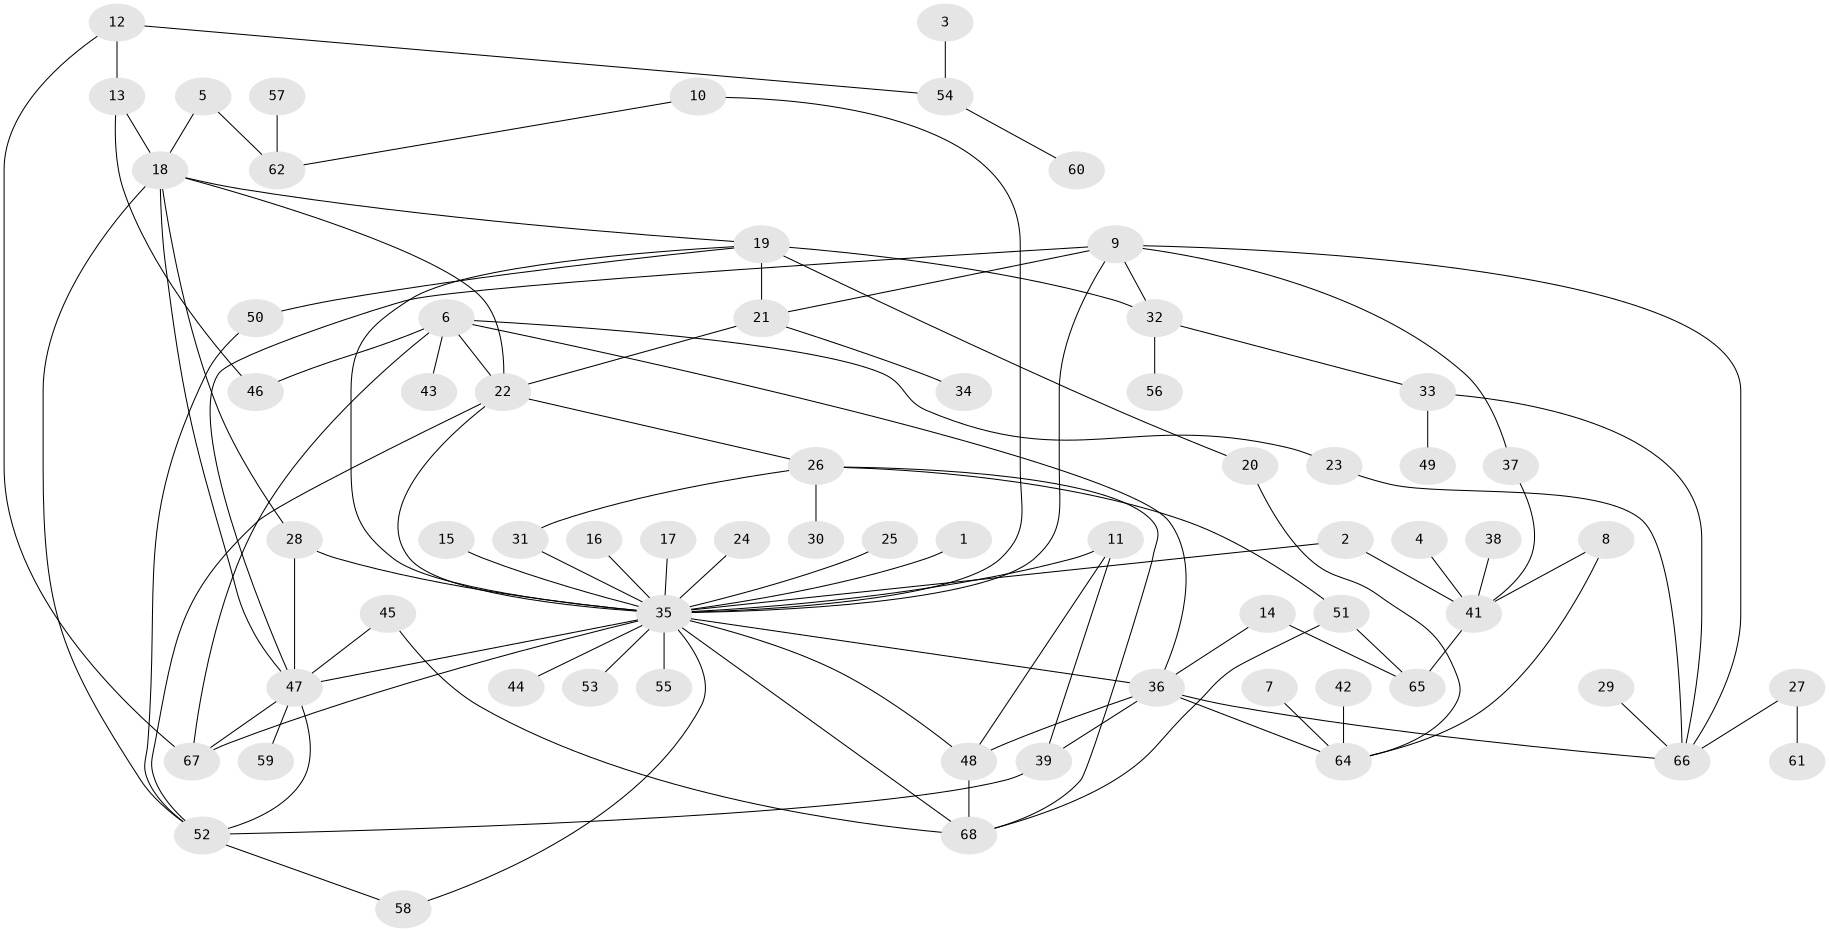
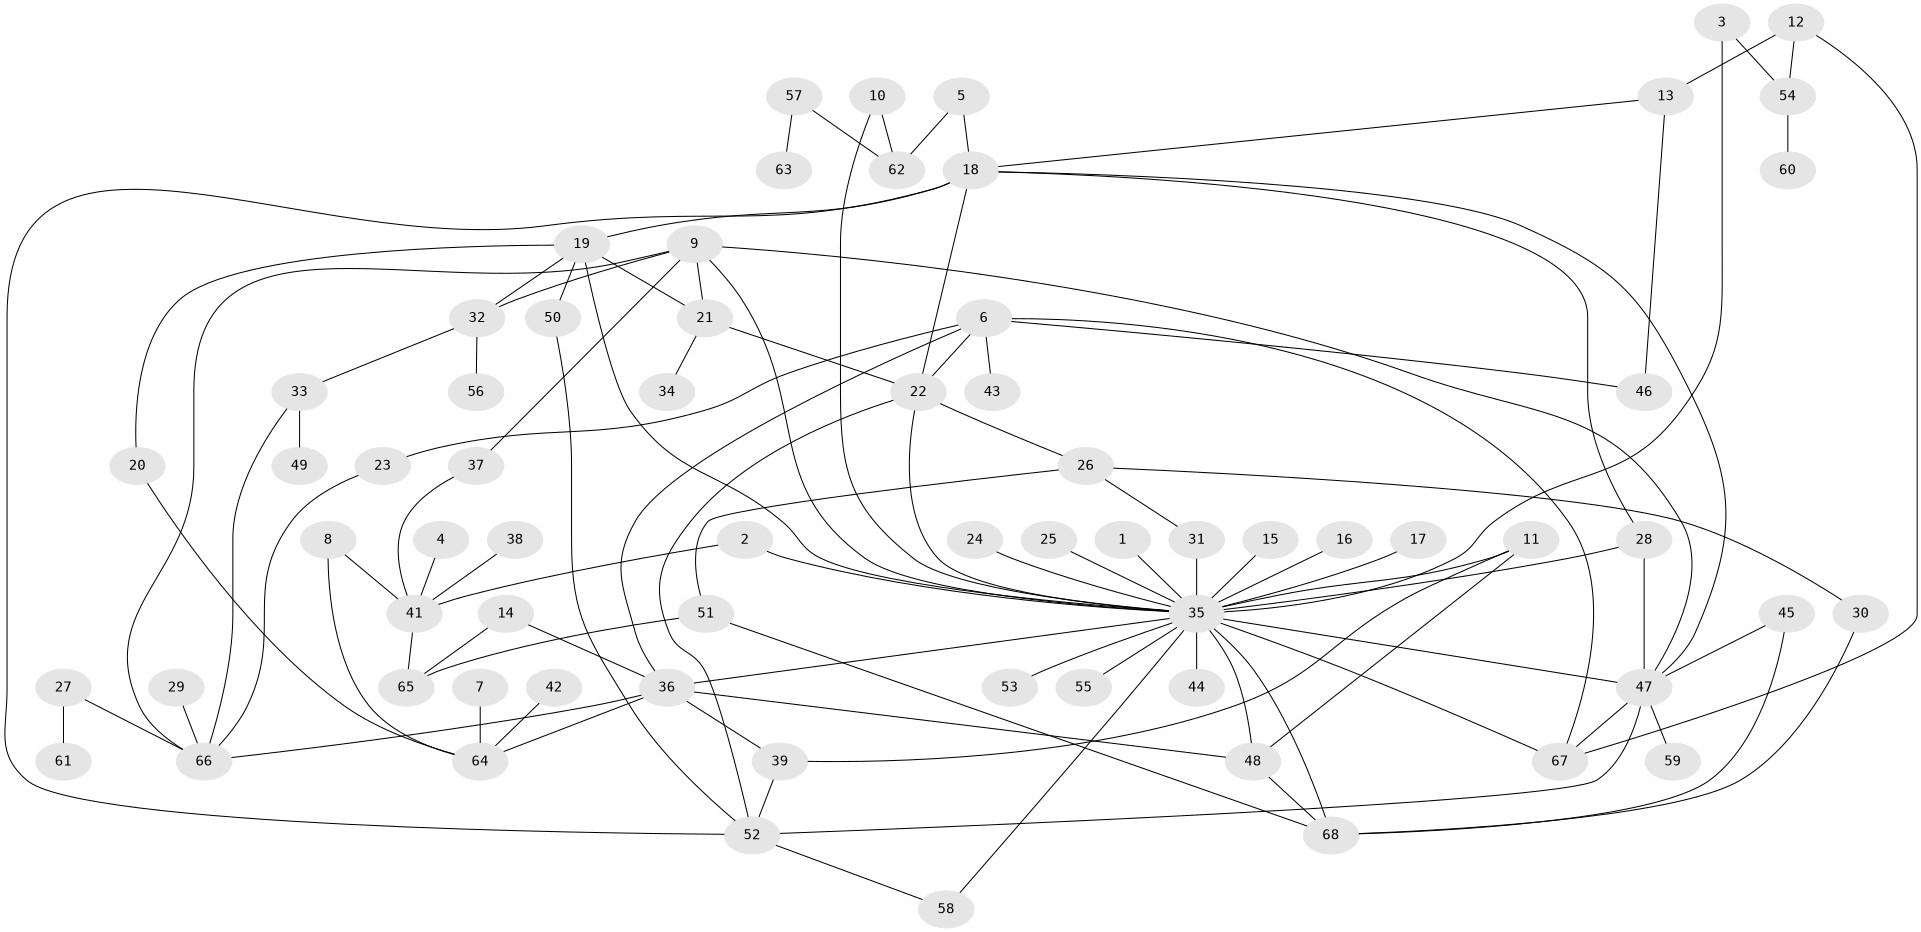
node "63": added
edge "3" -- "35": added
edge "26" -- "68": now "30" -- "68"
